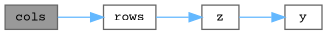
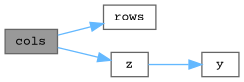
edge "rows" -> "z": now "cols" -> "z"
